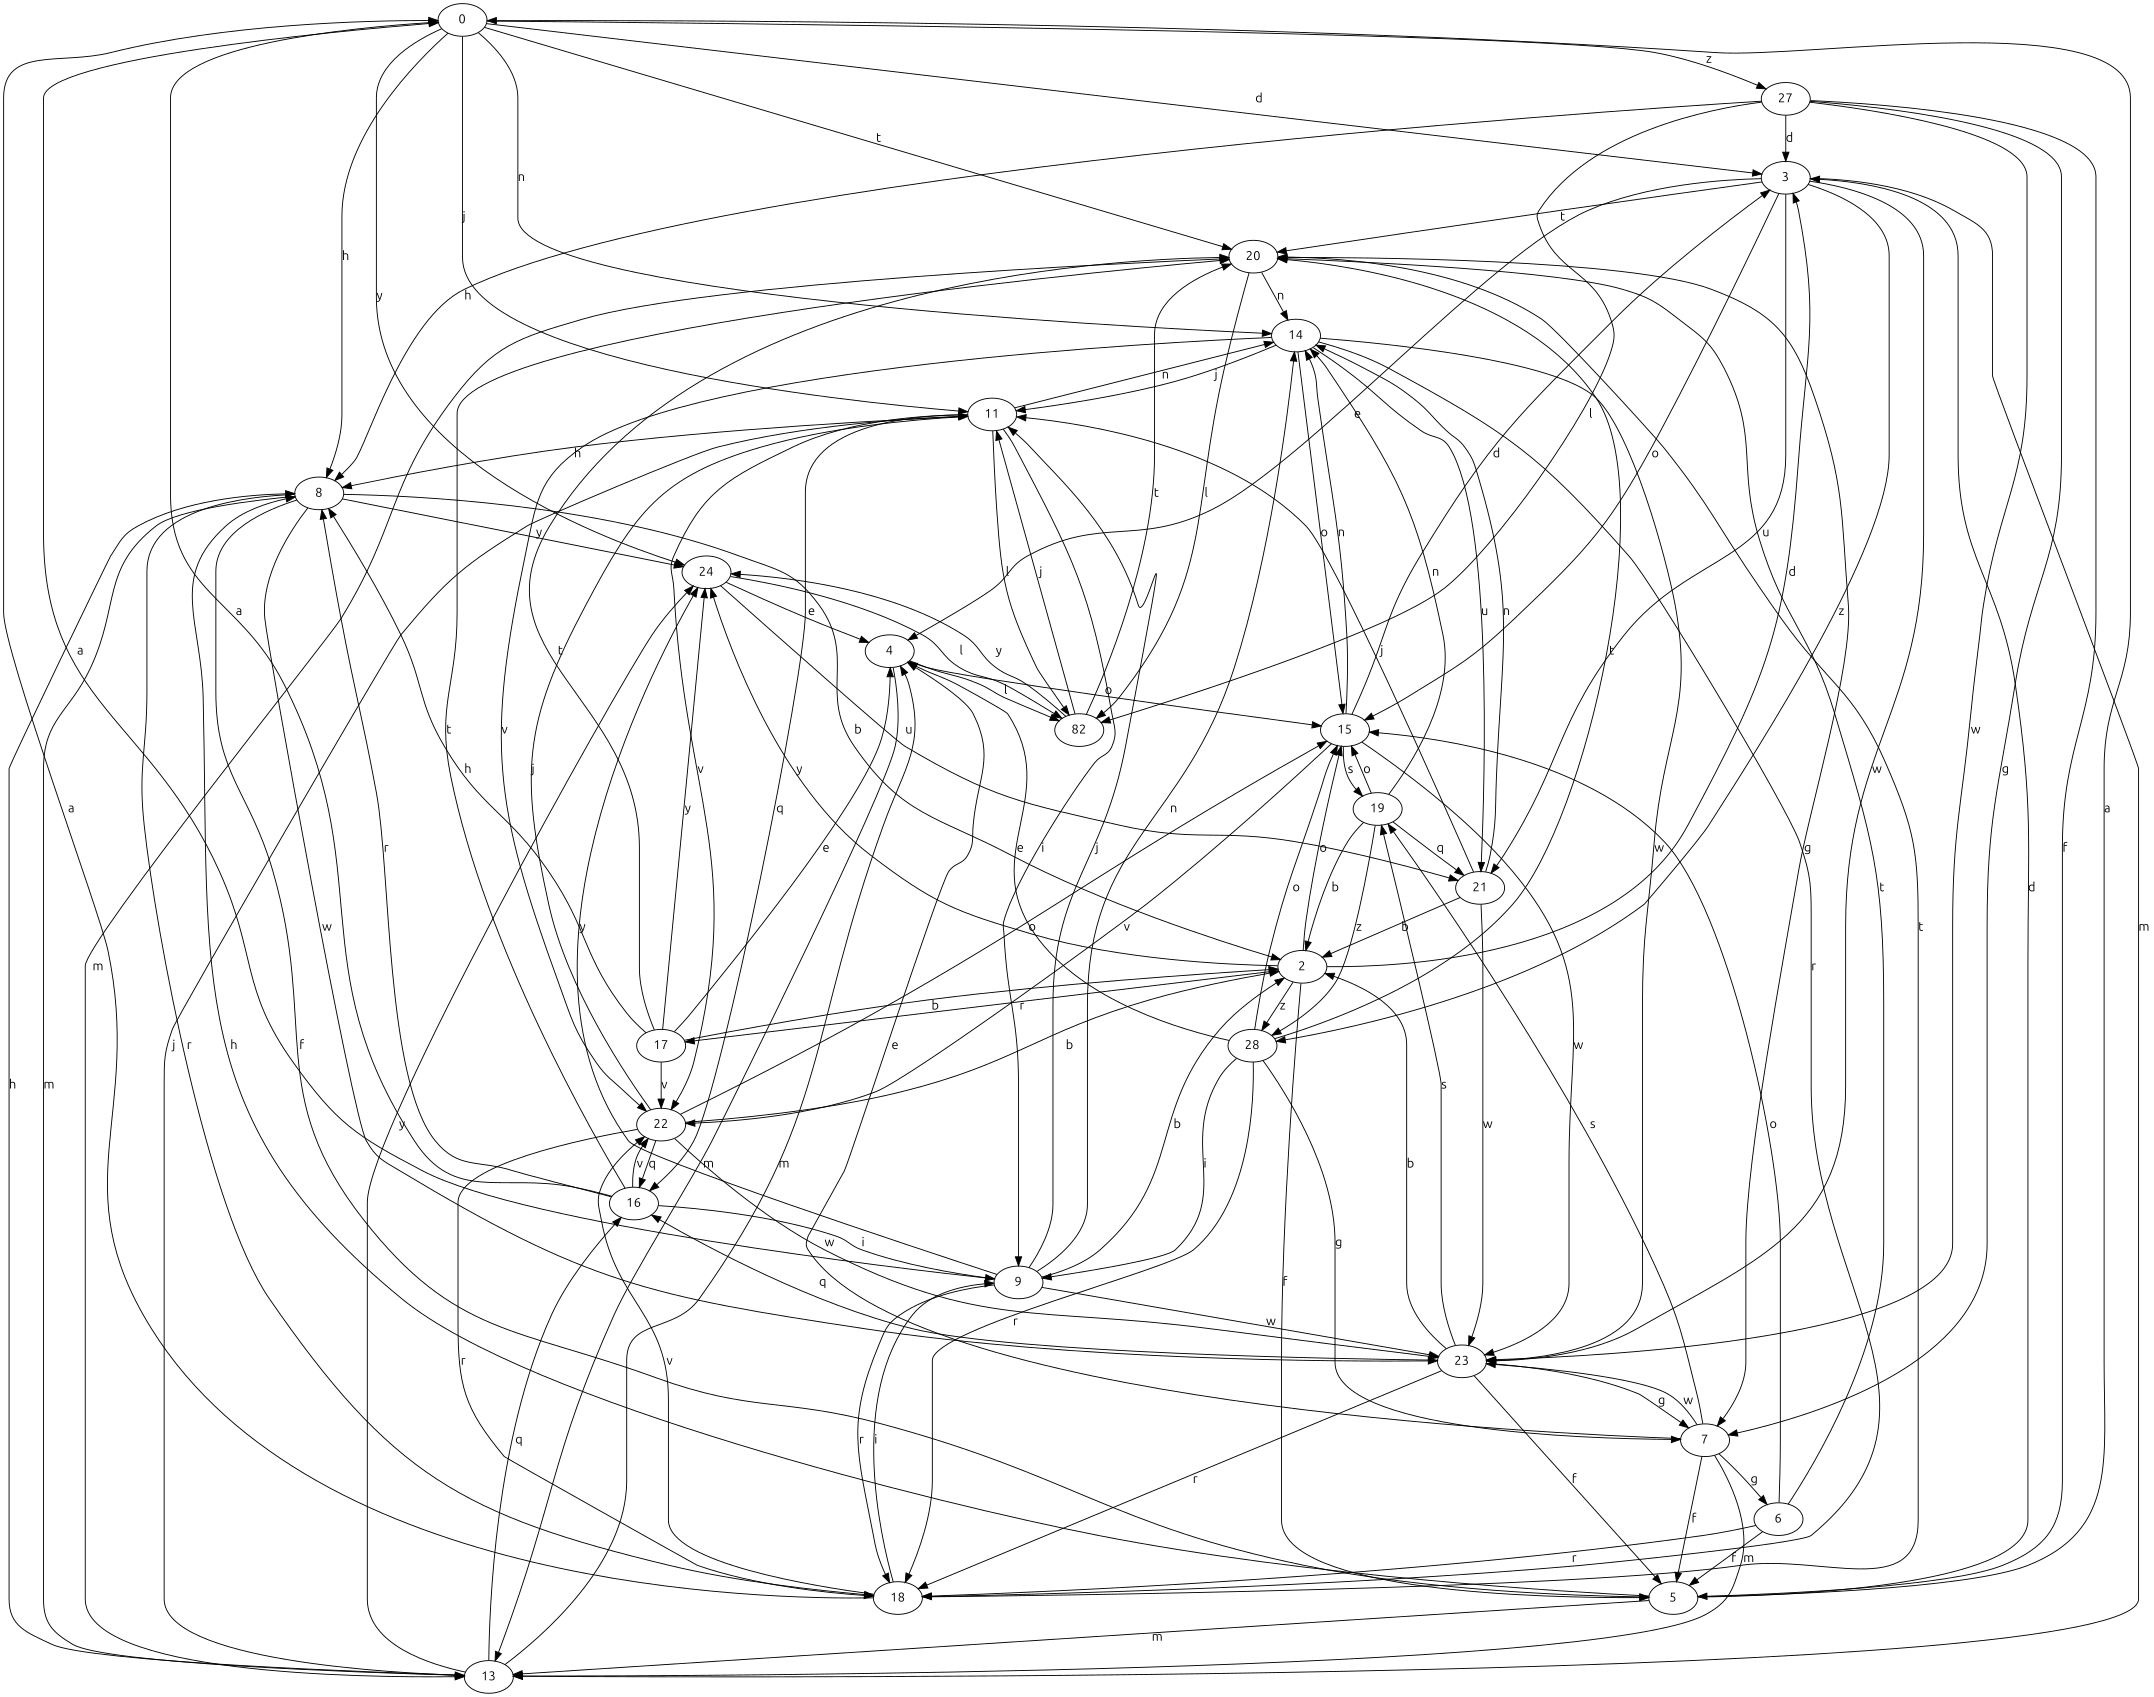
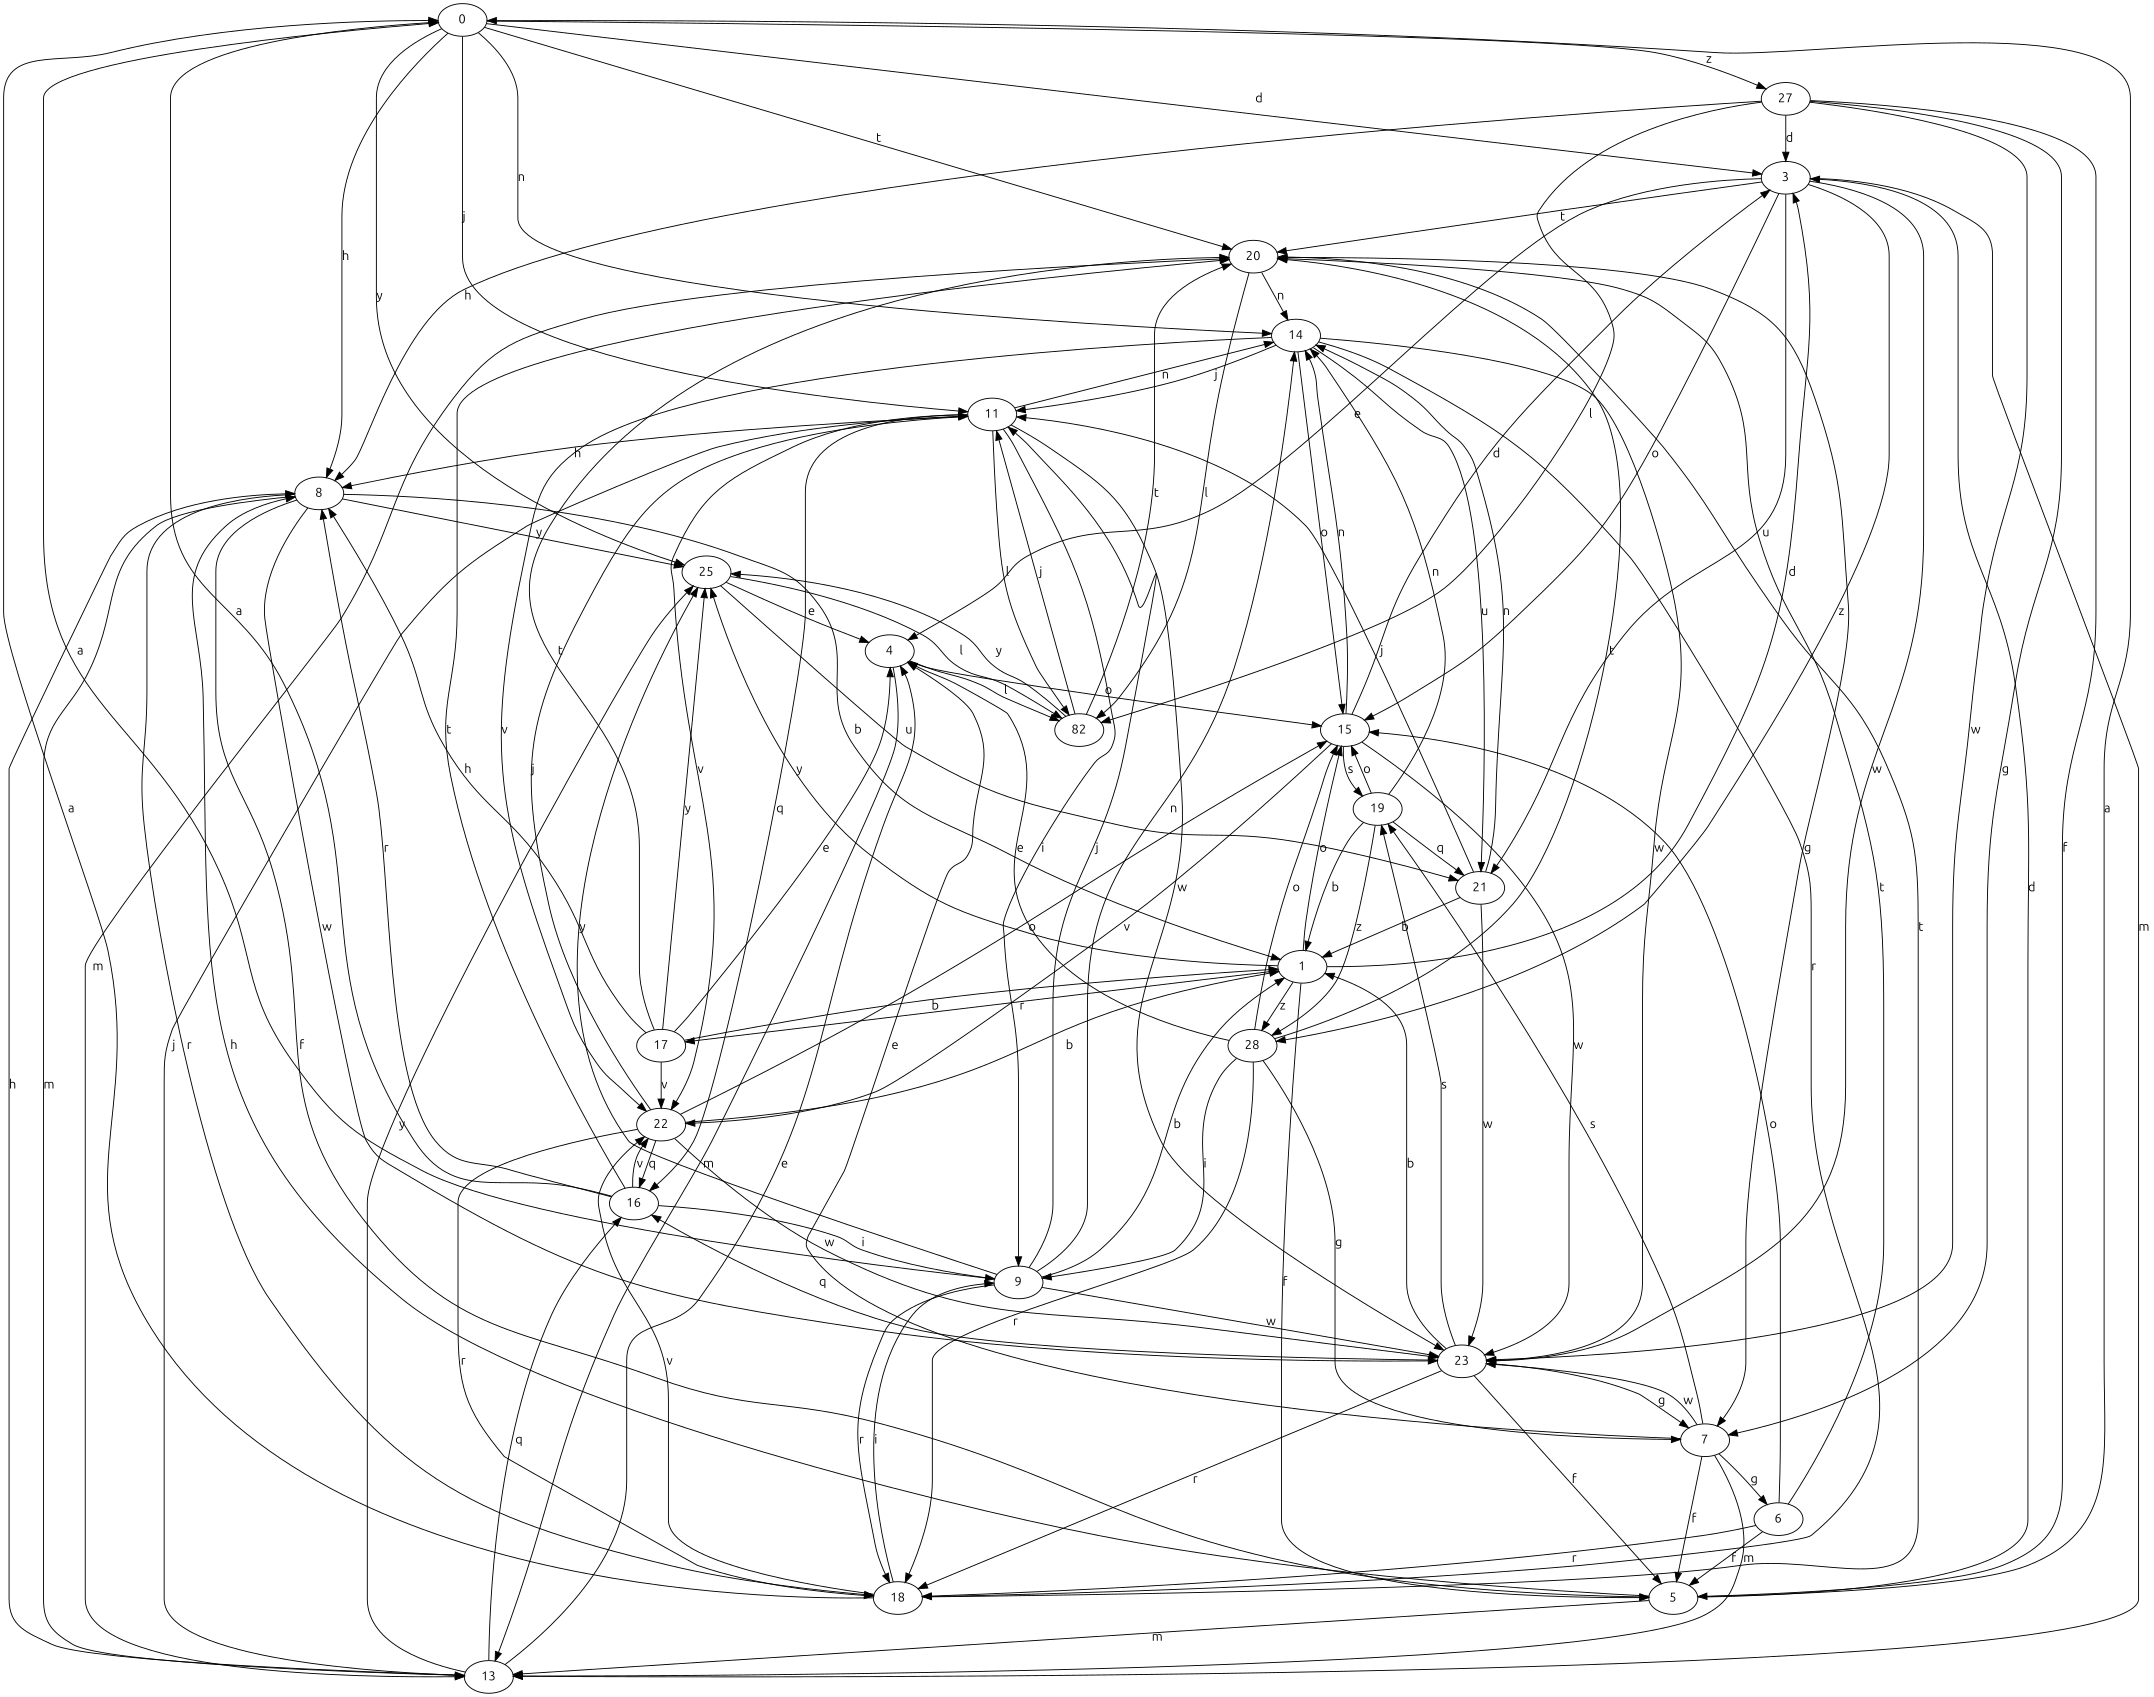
node "24": label "24" -> "25"
edge "11" -> "23": added, label "w"
node "2": label "2" -> "1"
edge "13" -> "4": label "m" -> "e"
